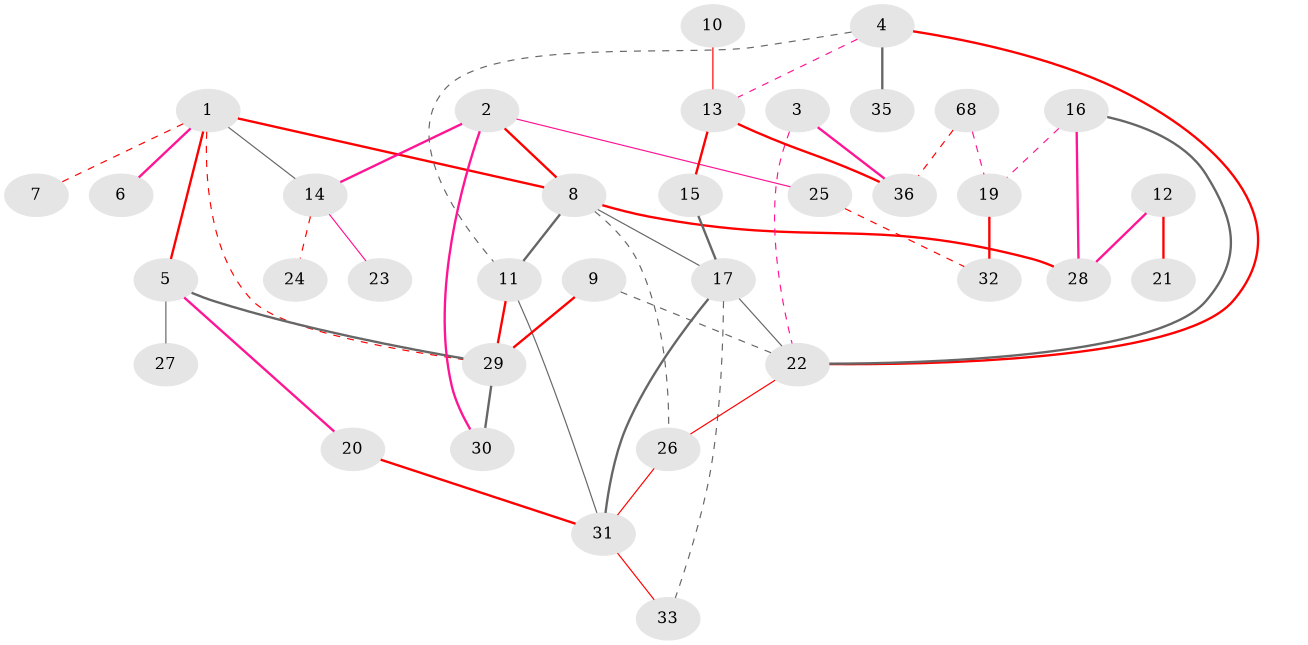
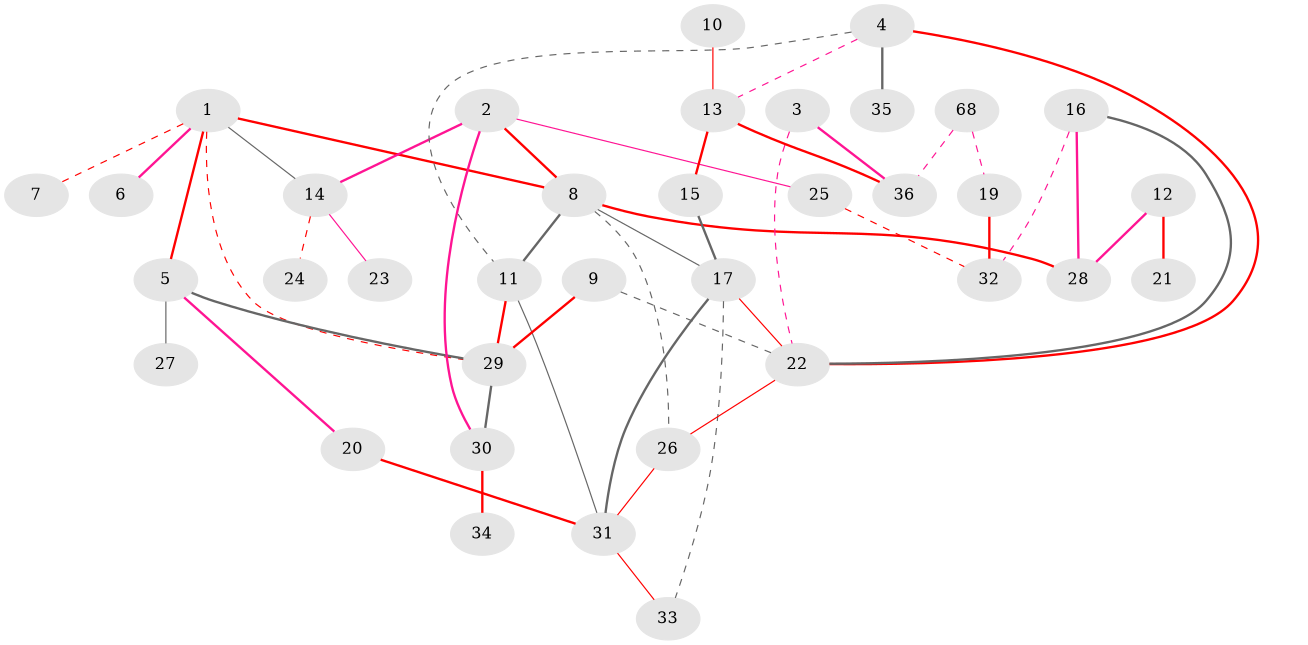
edge "68" -- "36": color red -> deeppink
edge "16" -- "19": now "16" -- "32"
edge "17" -- "22": color gray40 -> red
node "34": added
